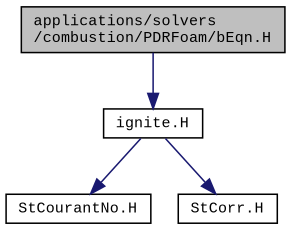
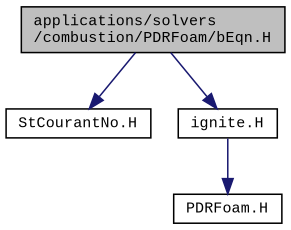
edge "ignite.H" -> "StCourantNo.H": now "applications/solvers /combustion/PDRFoam/bEqn.H" -> "StCourantNo.H"
node "StCorr.H": label "StCorr.H" -> "PDRFoam.H"
